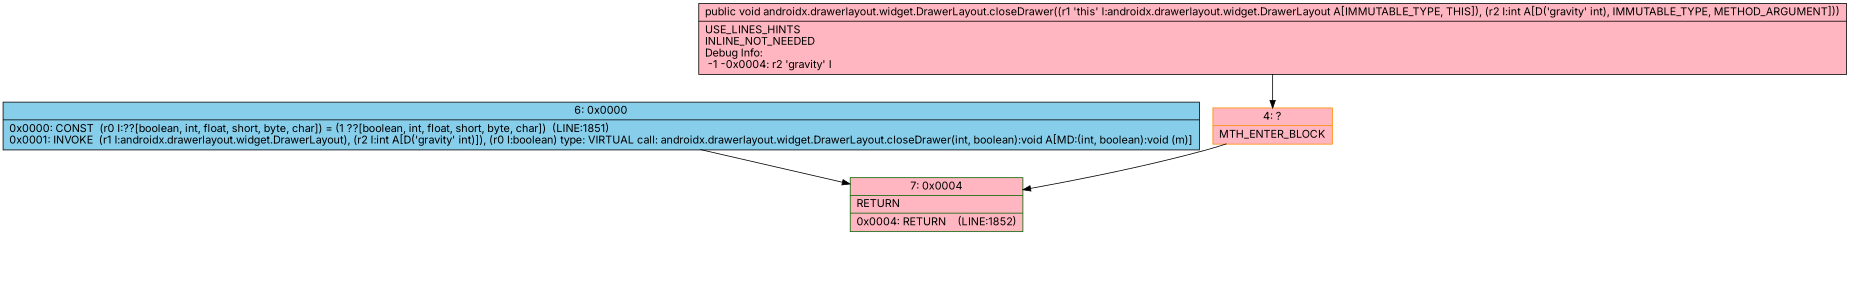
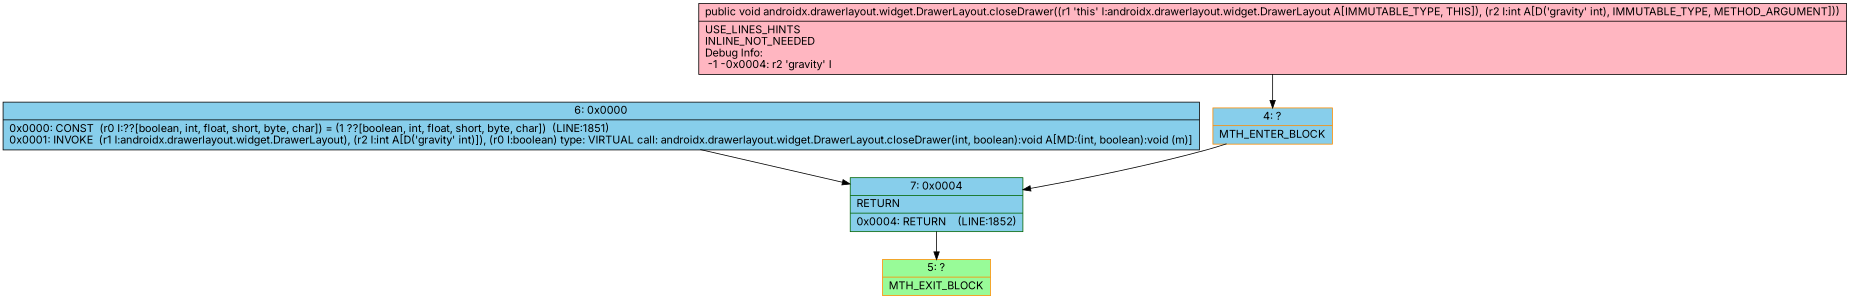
node "4: ?": fillcolor lightpink -> skyblue
node "7: 0x0004": fillcolor lightpink -> skyblue
node "5: ?": added
